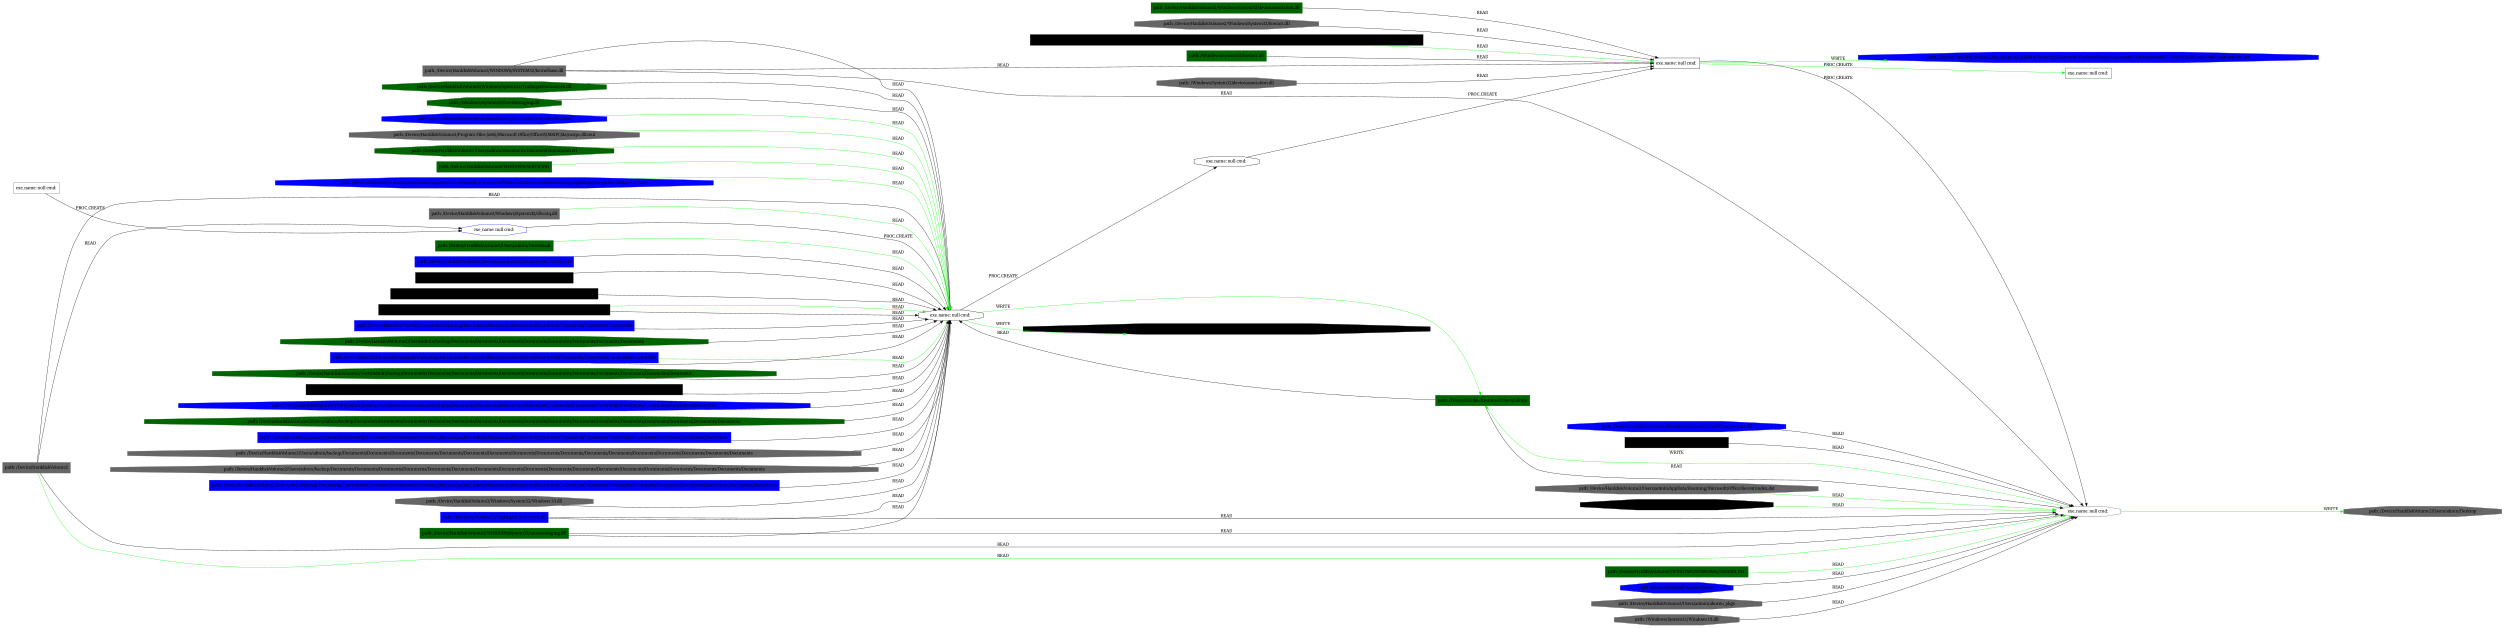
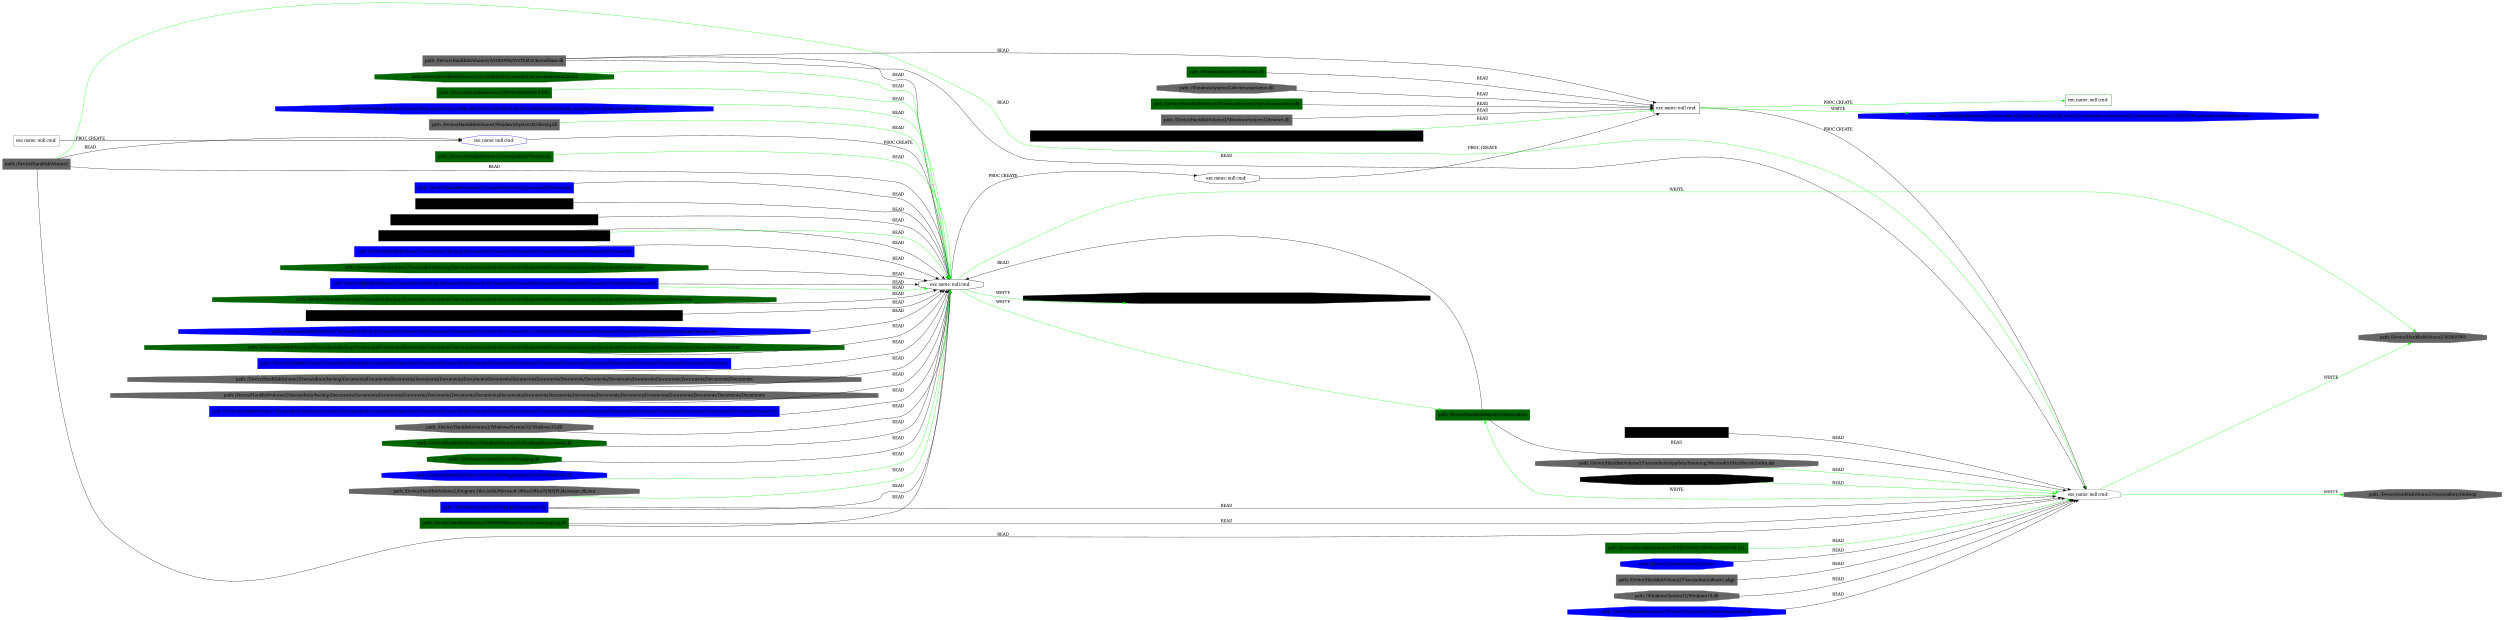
node "path: /Device/HarddiskVolume2/Windows/System32/biwinrt.dll": shape octagon -> box
node "path: /Device/HarddiskVolume2/WINDOWS": added
node "path: /Device/HarddiskVolume2/Users/admin/ubuntu_pkgs": shape octagon -> box
